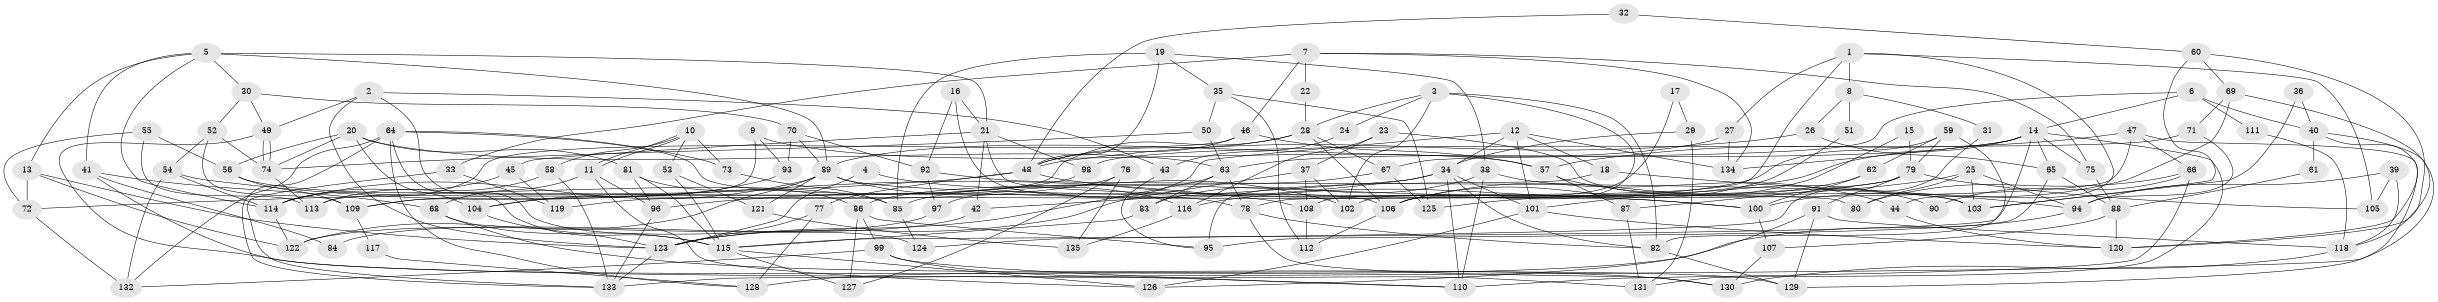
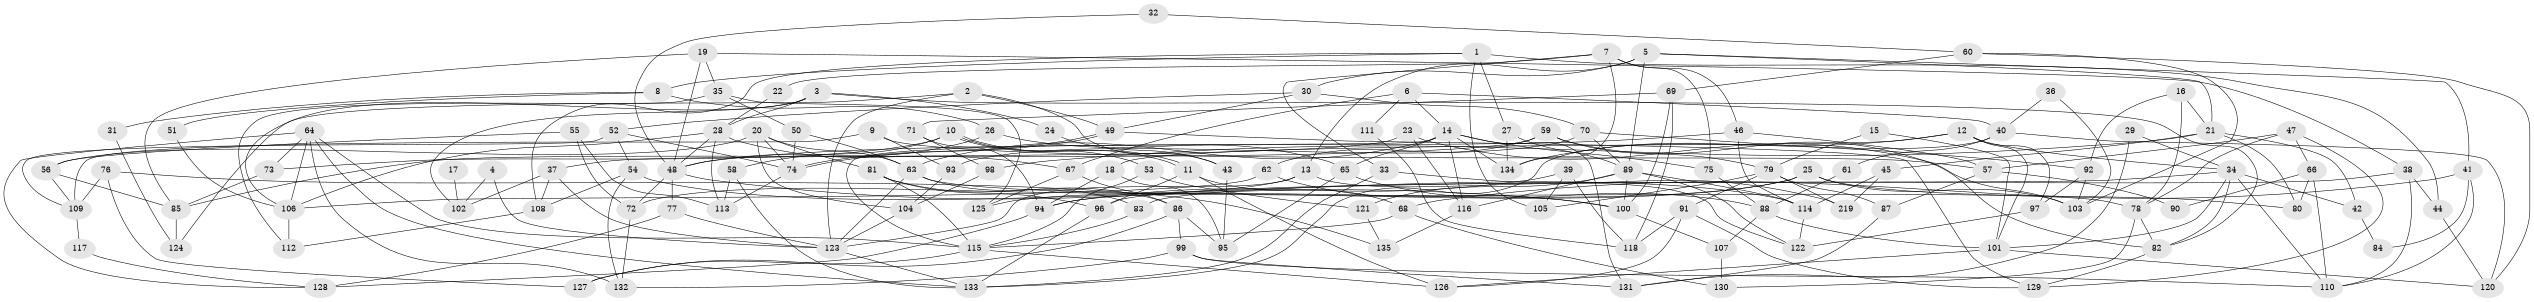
edge "17" -- "29": removed
edge "5" -- "114": removed
node "119": label "119" -> "219"
edge "88" -- "120": now "88" -- "101"
edge "118" -- "130": removed
